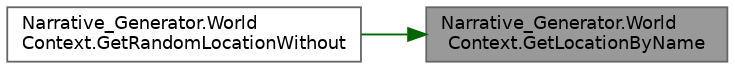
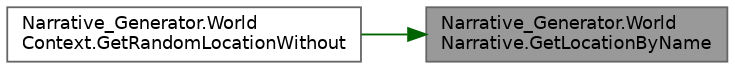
node "Narrative_Generator.World Context.GetLocationByName": label "Narrative_Generator.World Context.GetLocationByName" -> "Narrative_Generator.World Narrative.GetLocationByName"
